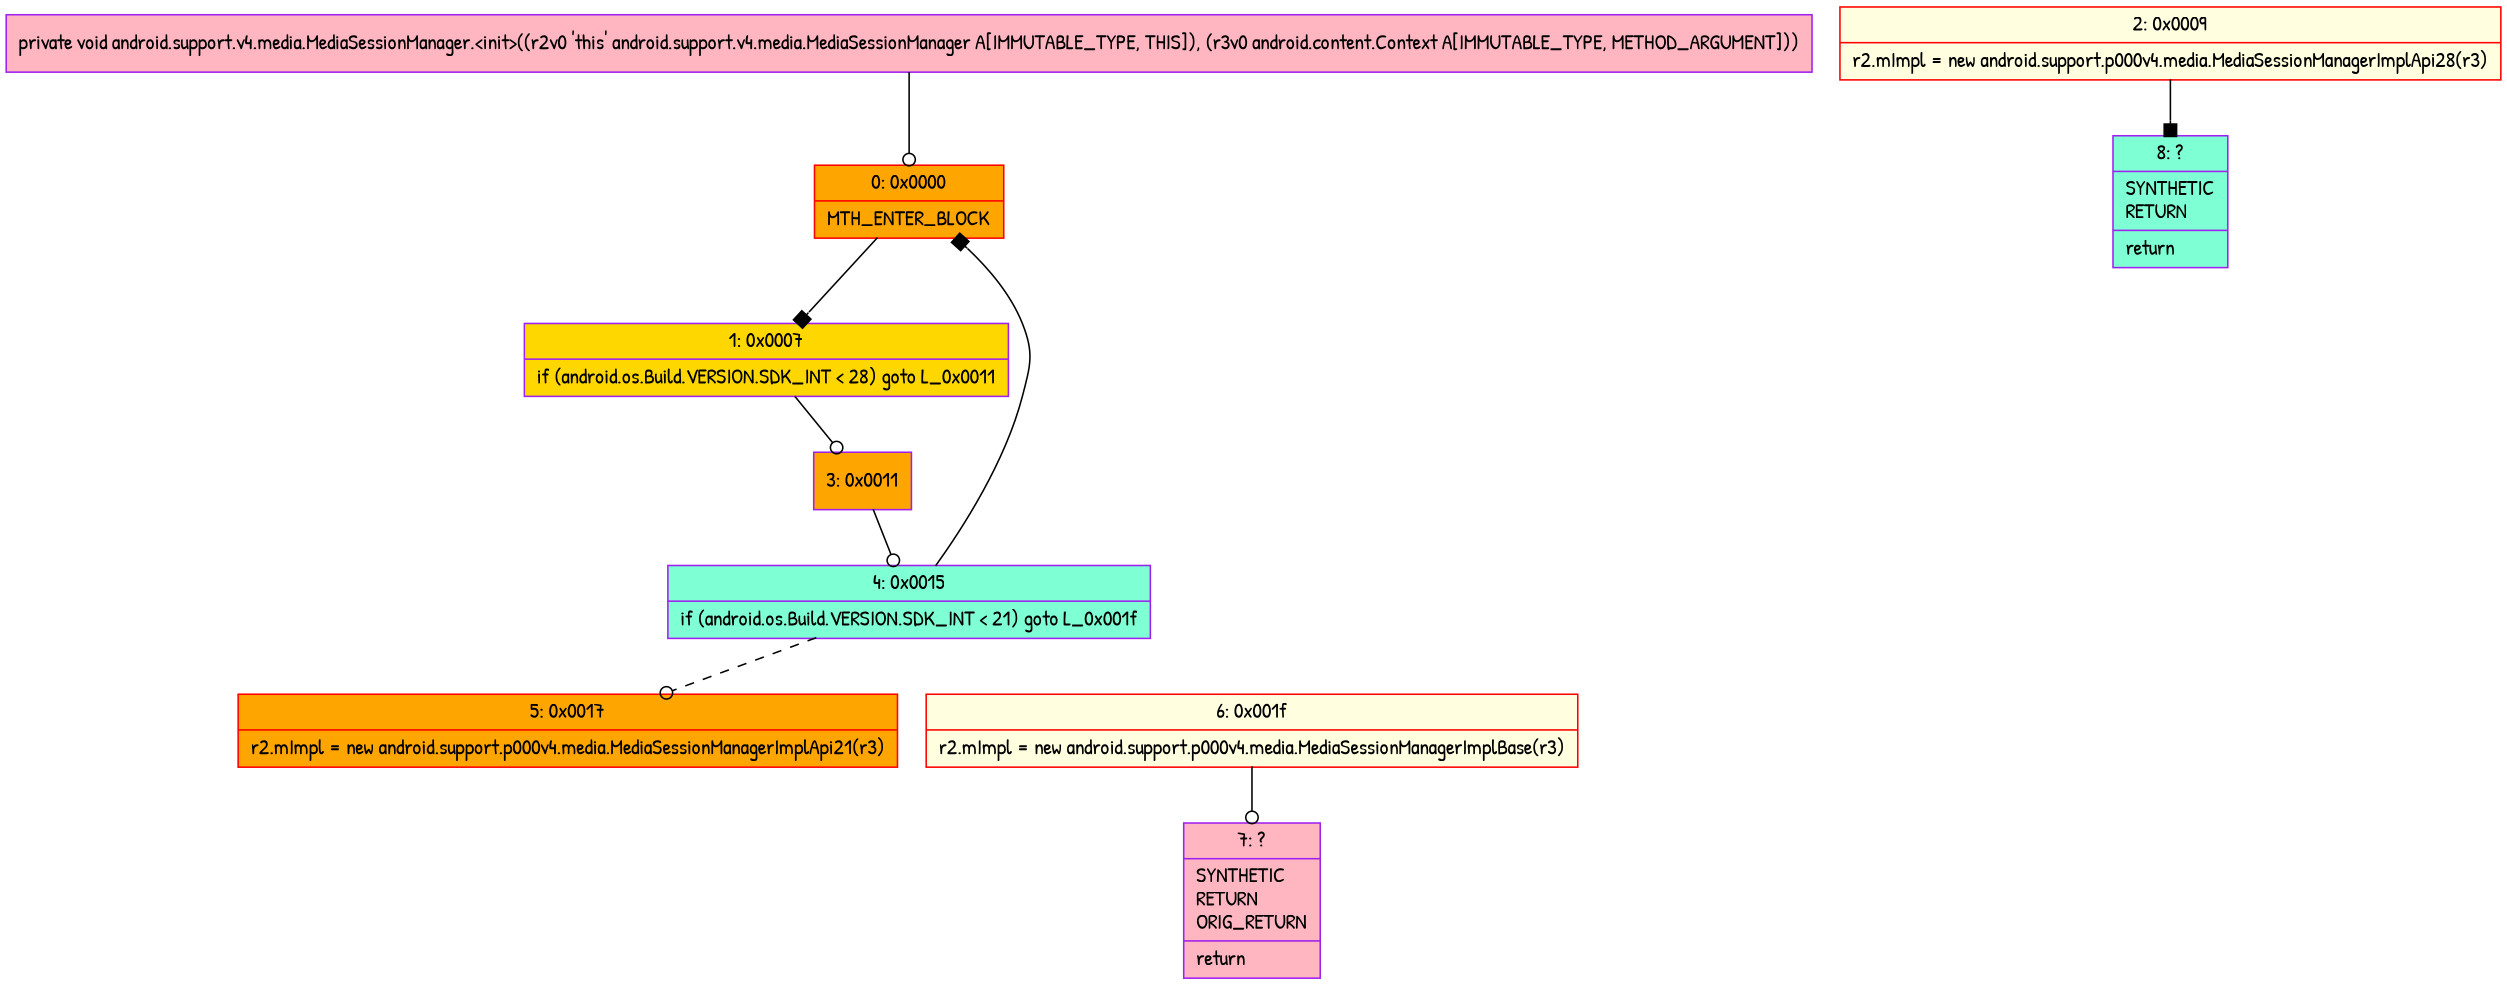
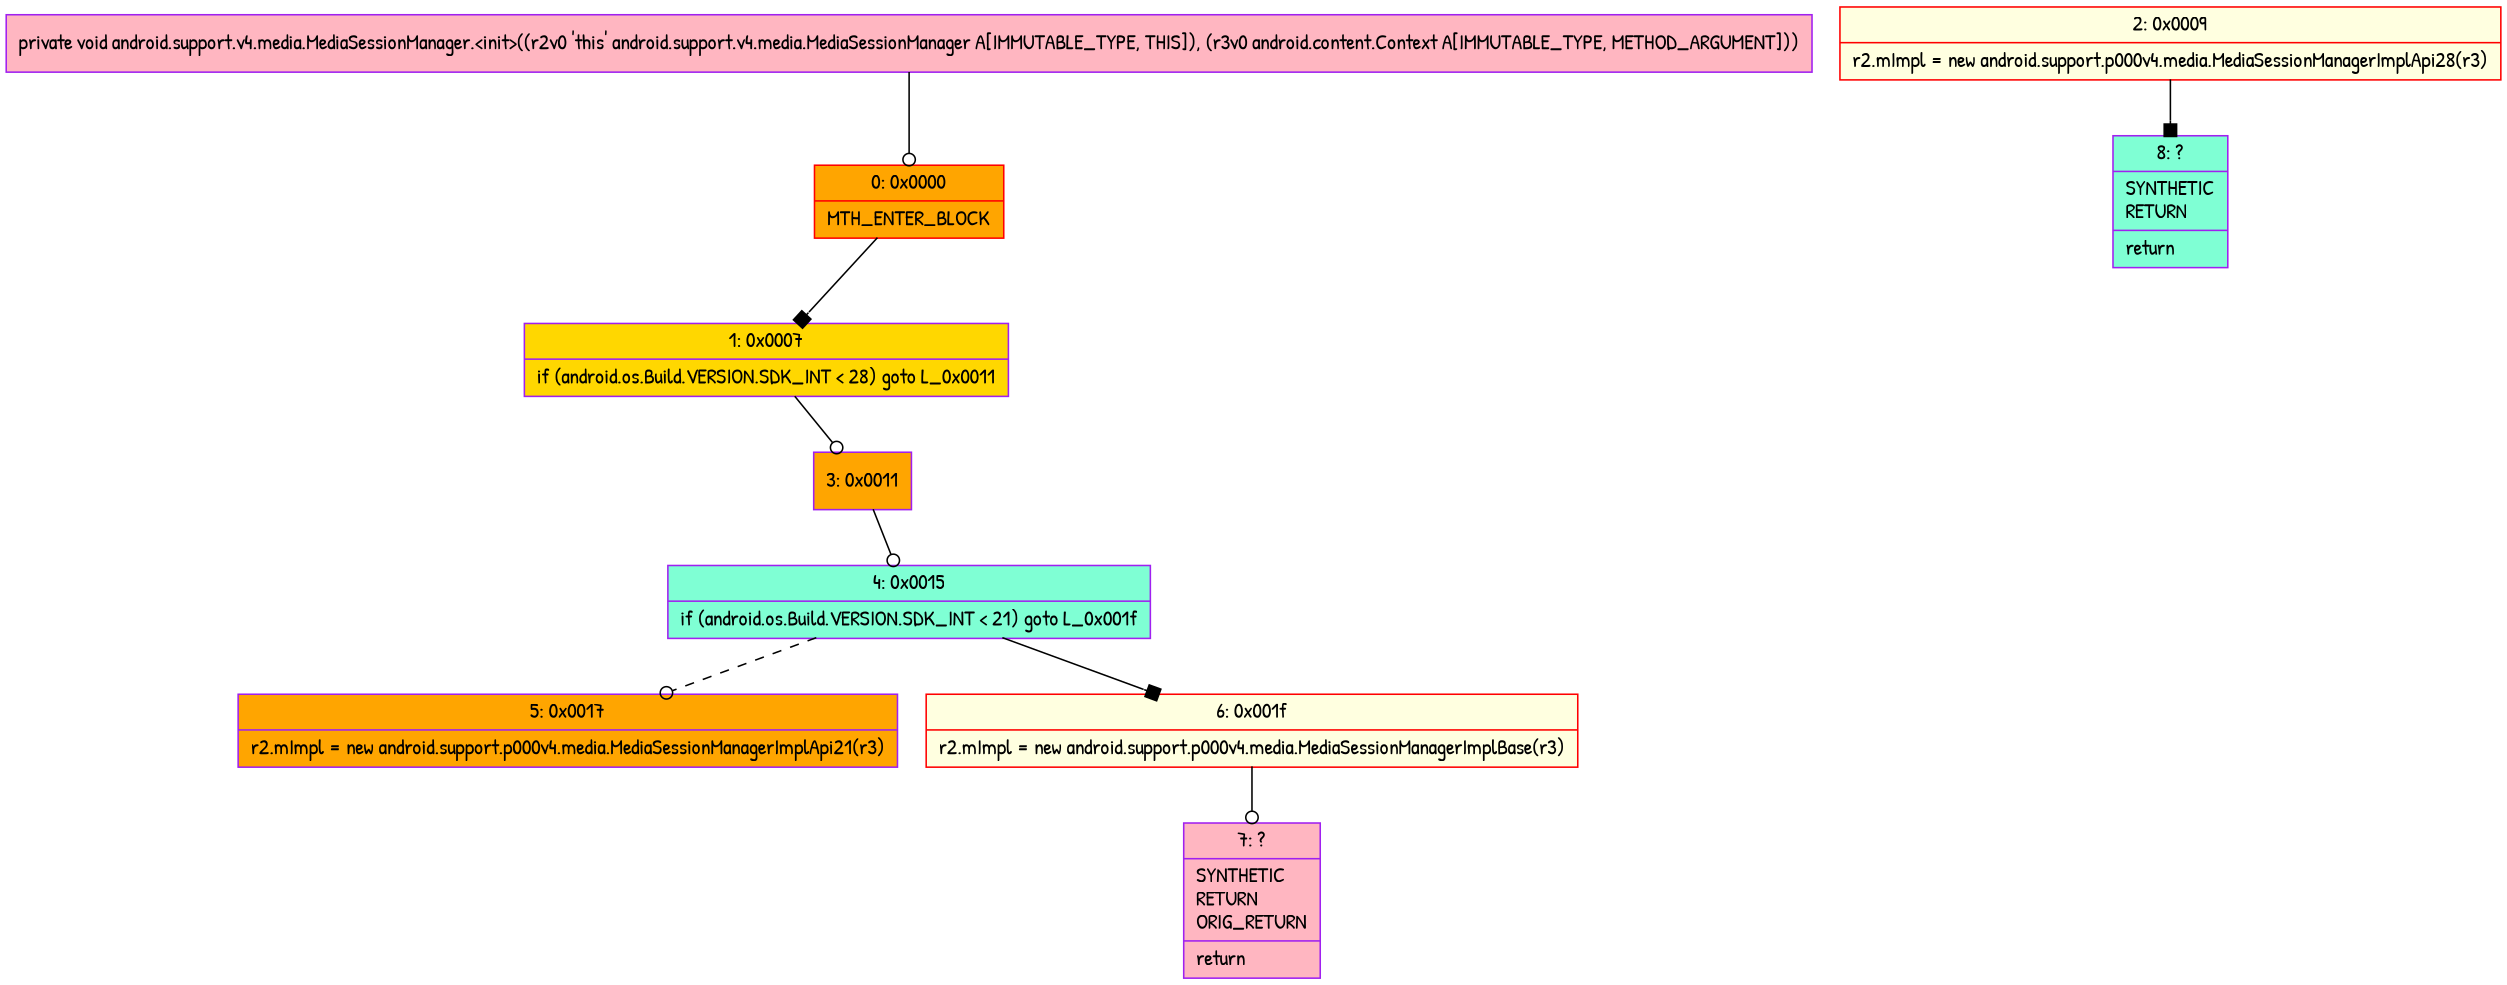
edge "4: 0x0015" -> "0: 0x0000": now "4: 0x0015" -> "6: 0x001f"
node "5: 0x0017": color red -> purple
